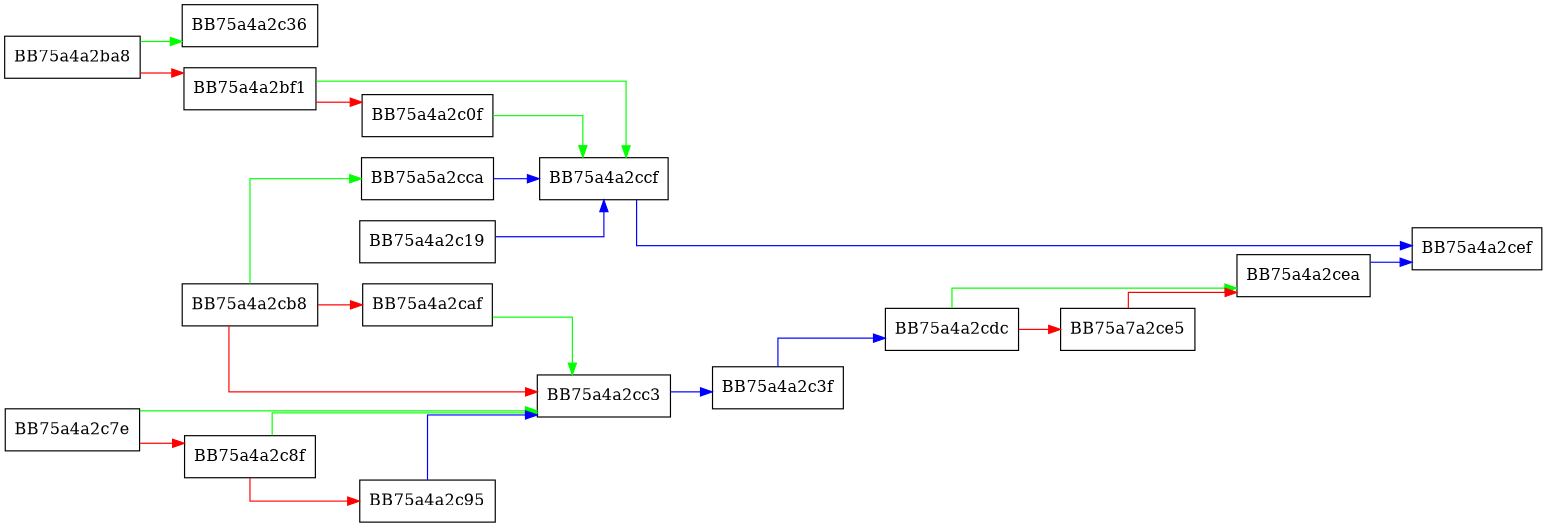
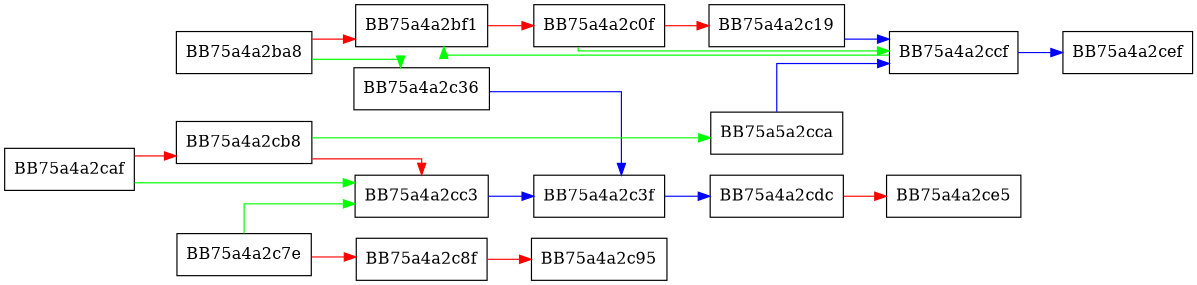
edge "BB75a4a2c0f" -> "BB75a4a2c19": added
edge "BB75a4a2bf1" -> "BB75a4a2ccf": reversed
edge "BB75a4a2c36" -> "BB75a4a2c3f": added
node "BB75a4a2cea": removed
edge "BB75a4a2cb8" -> "BB75a4a2caf": reversed
node "BB75a7a2ce5": label "BB75a7a2ce5" -> "BB75a4a2ce5"
edge "BB75a4a2c8f" -> "BB75a4a2cc3": removed
edge "BB75a4a2c95" -> "BB75a4a2cc3": removed
